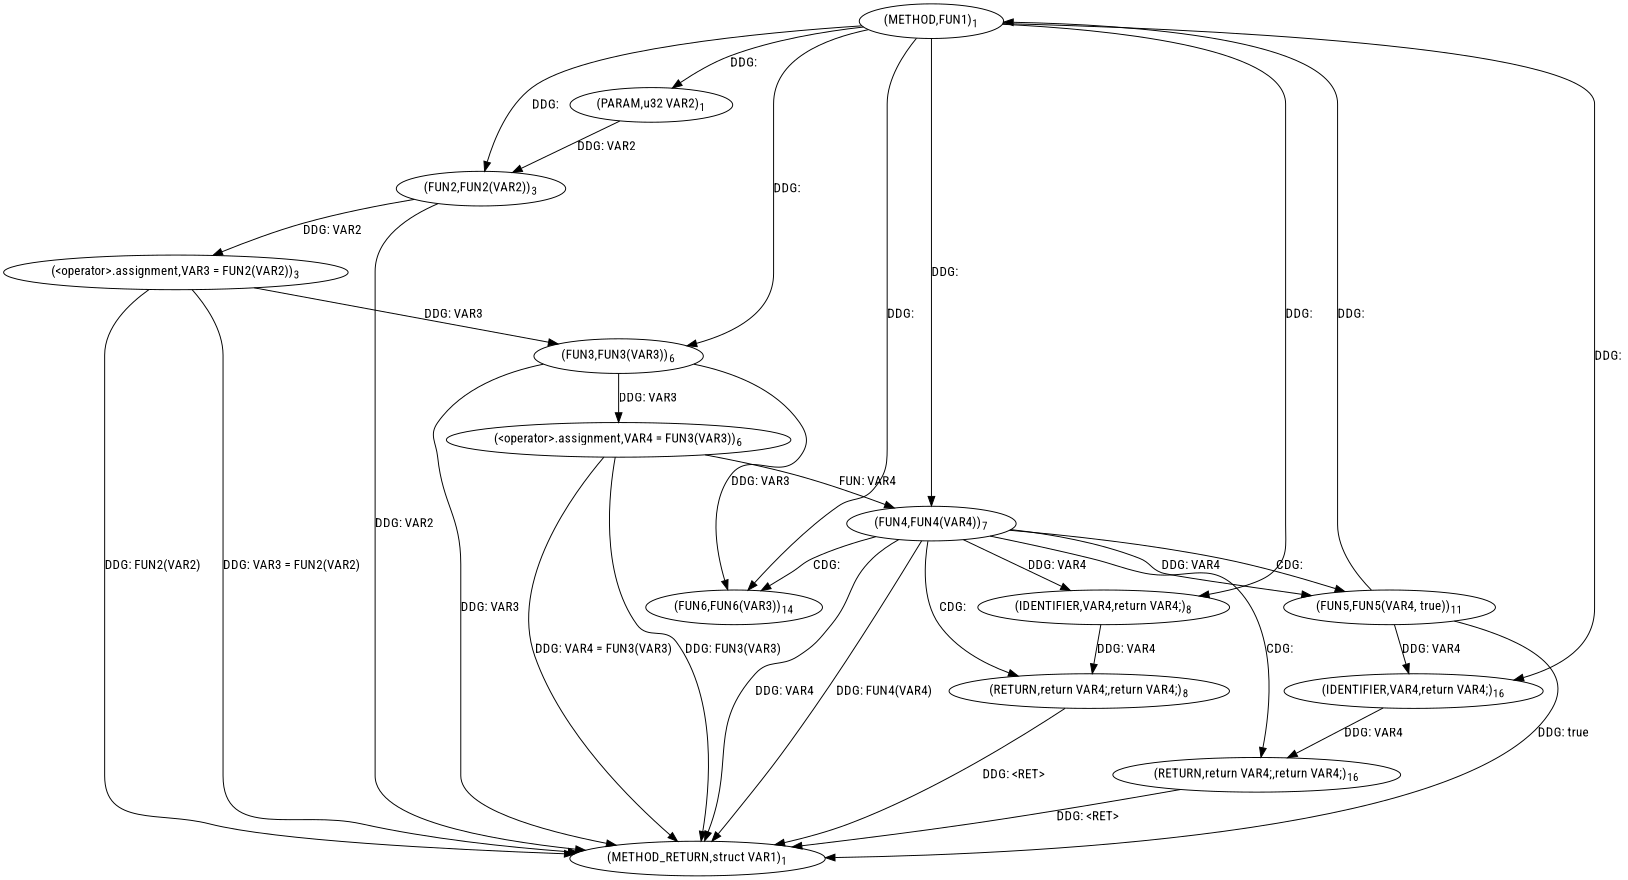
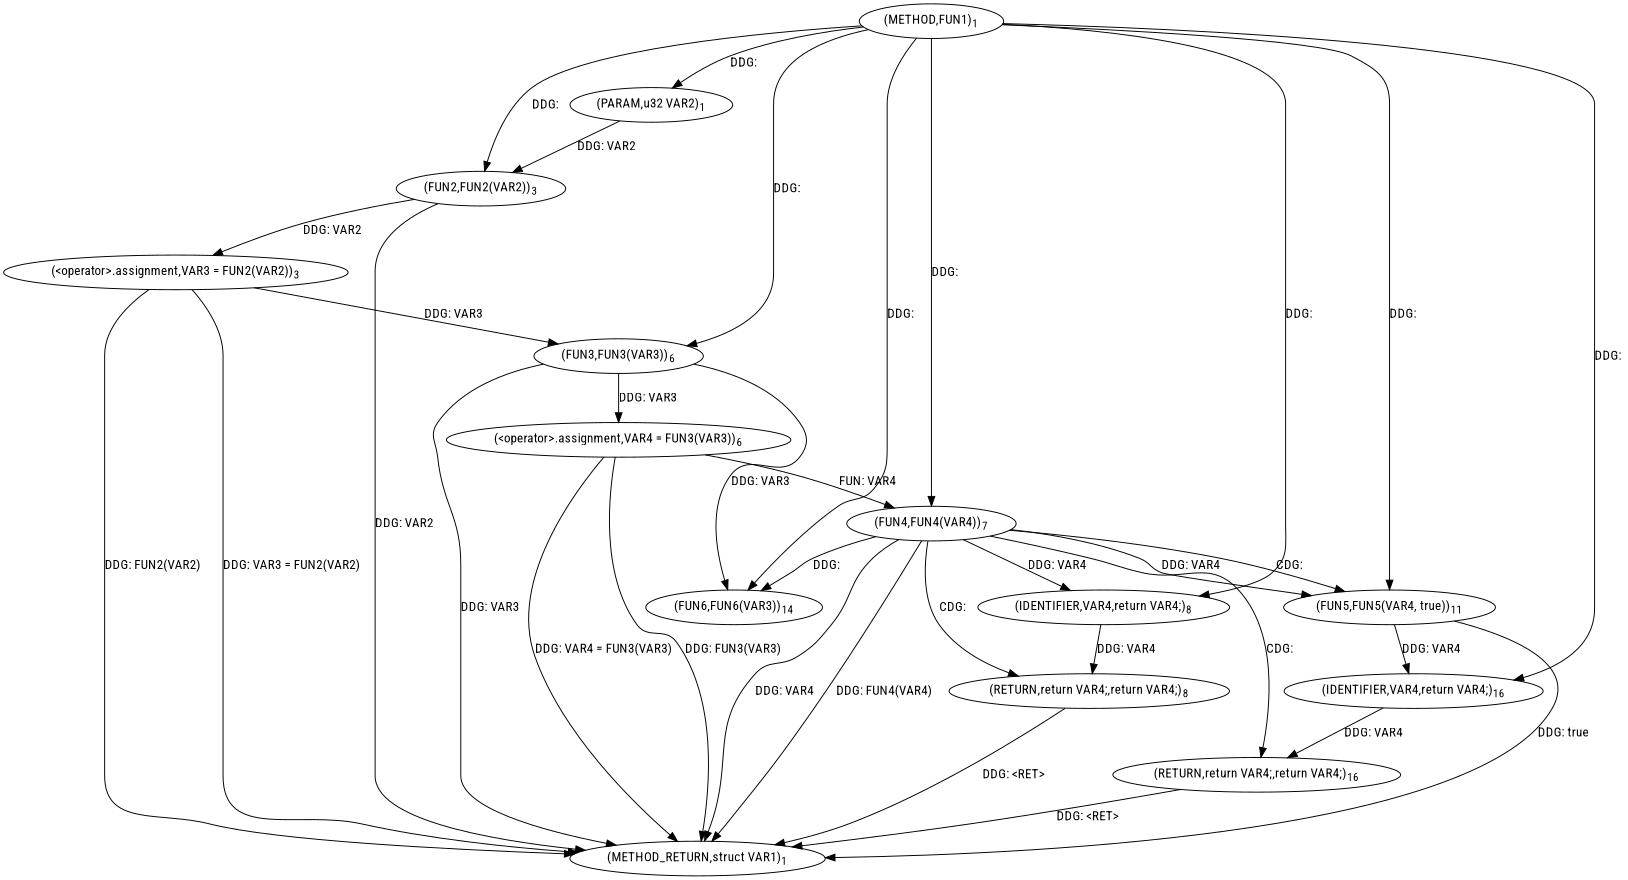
edge "(FUN5,FUN5(VAR4, true))" -> "(METHOD,FUN1)": reversed
edge "(FUN4,FUN4(VAR4))" -> "(FUN6,FUN6(VAR3))": label "CDG: " -> "DDG: "
